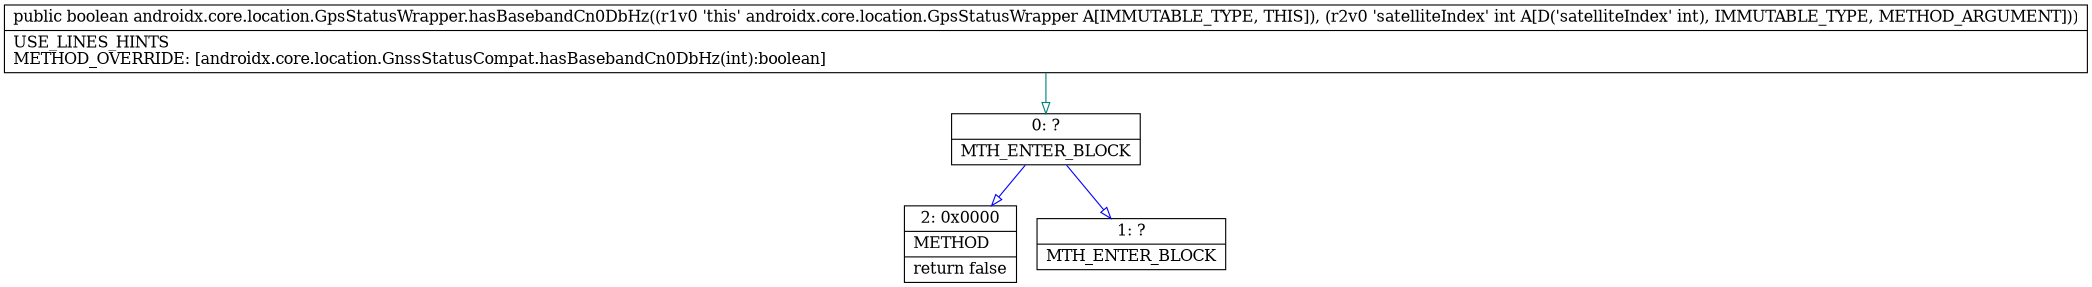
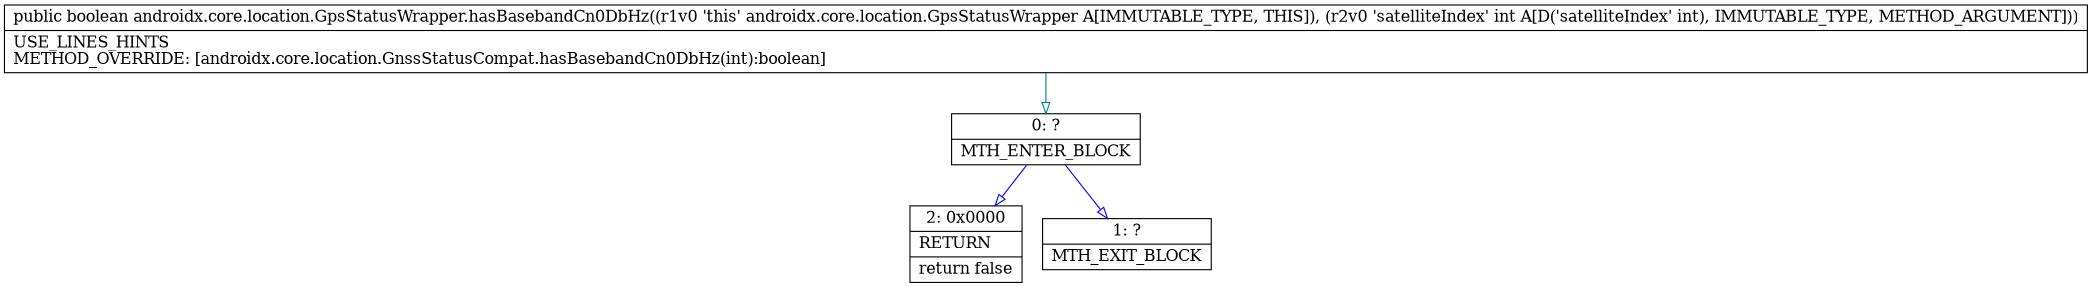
node "2: 0x0000": text "METHOD" -> "RETURN"
node "1: ?": text "MTH_ENTER_BLOCK" -> "MTH_EXIT_BLOCK"
